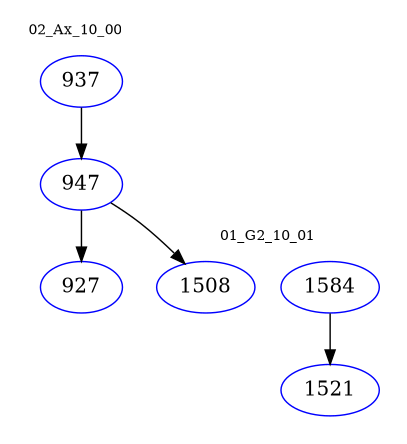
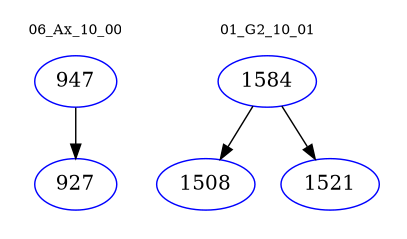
cluster "02_Ax_10_00": label "02_Ax_10_00" -> "06_Ax_10_00"
node "937": removed
edge "947" -> "1508": now "1584" -> "1508"
